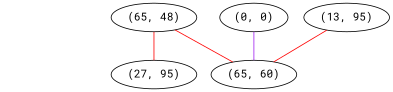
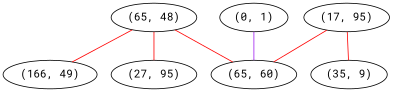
node "(0, 0)": label "(0, 0)" -> "(0, 1)"
node "(13, 95)": label "(13, 95)" -> "(17, 95)"
node "(166, 49)": added
node "(35, 9)": added
